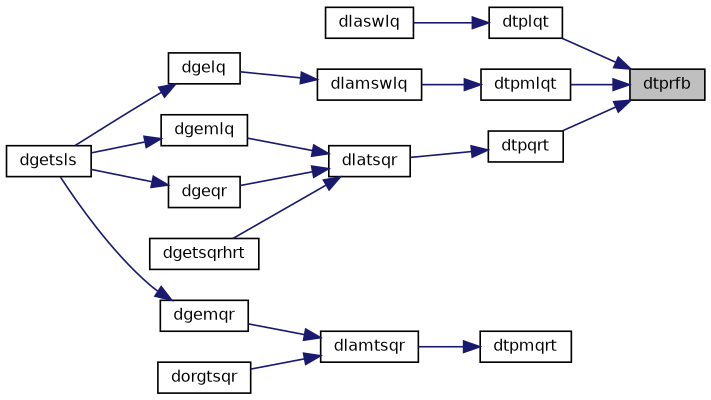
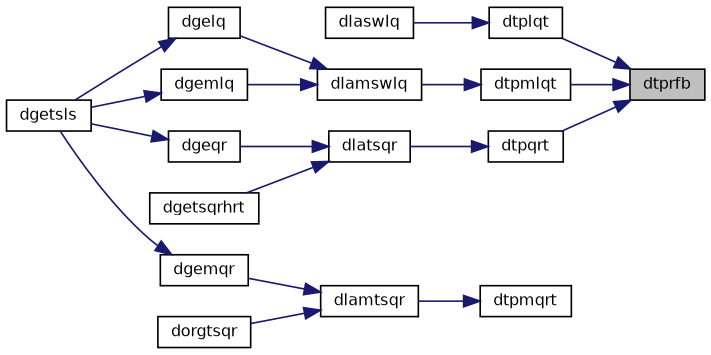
edge "dgemlq" -> "dlatsqr": now "dgemlq" -> "dlamswlq"
